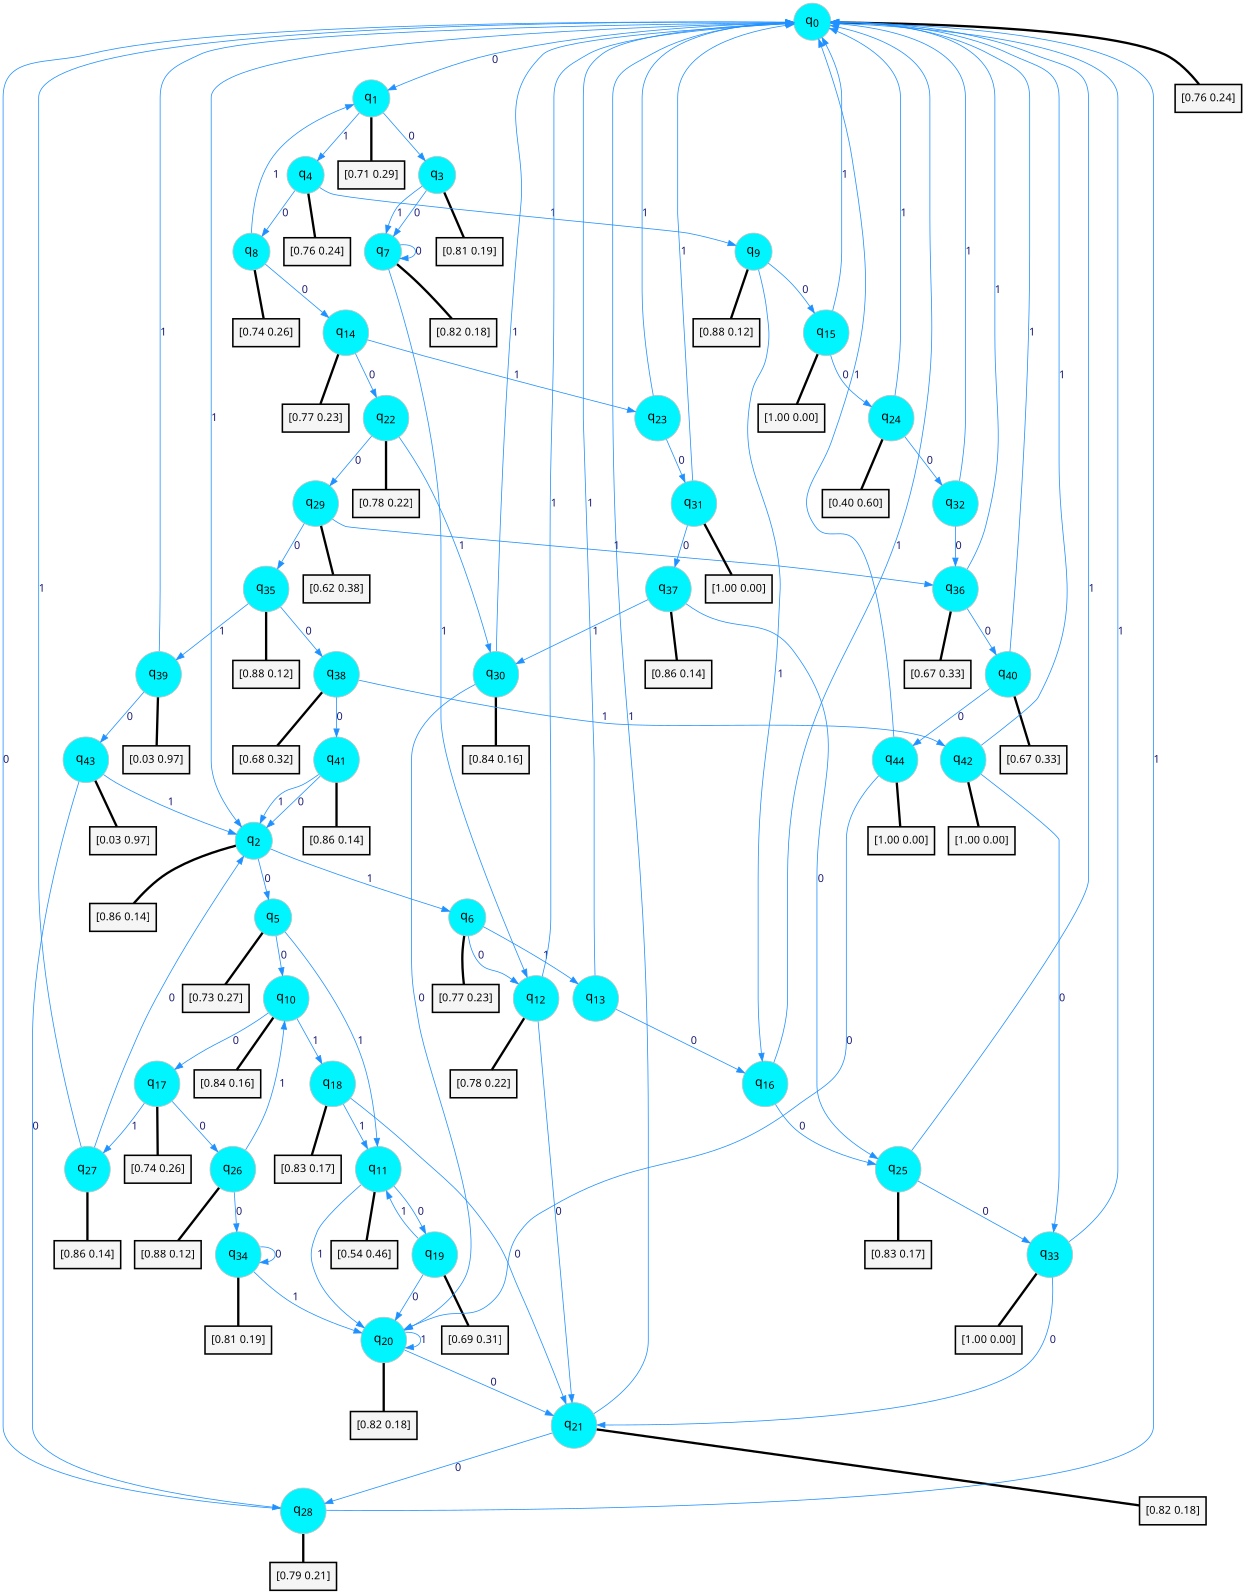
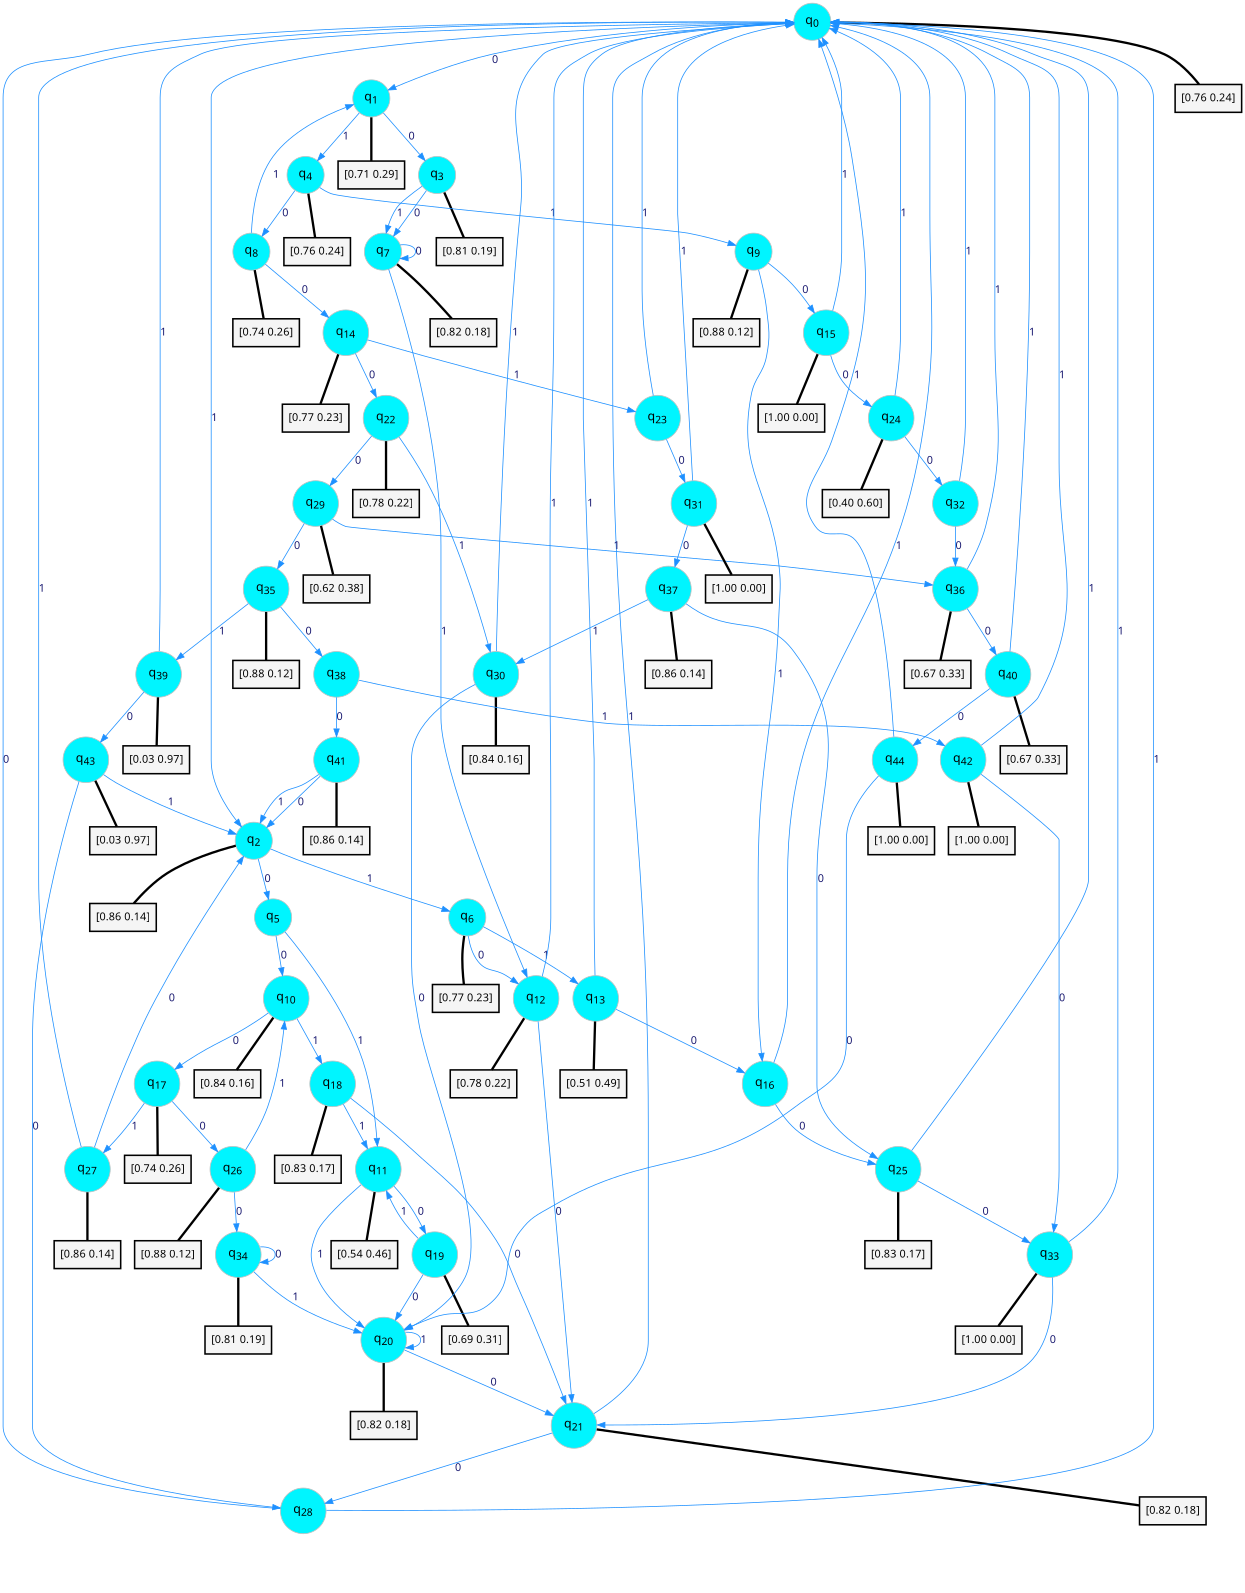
node "[0.68 0.32]": removed
node "[0.73 0.27]": removed
node "[0.51 0.49]": added
node "[0.79 0.21]": removed
